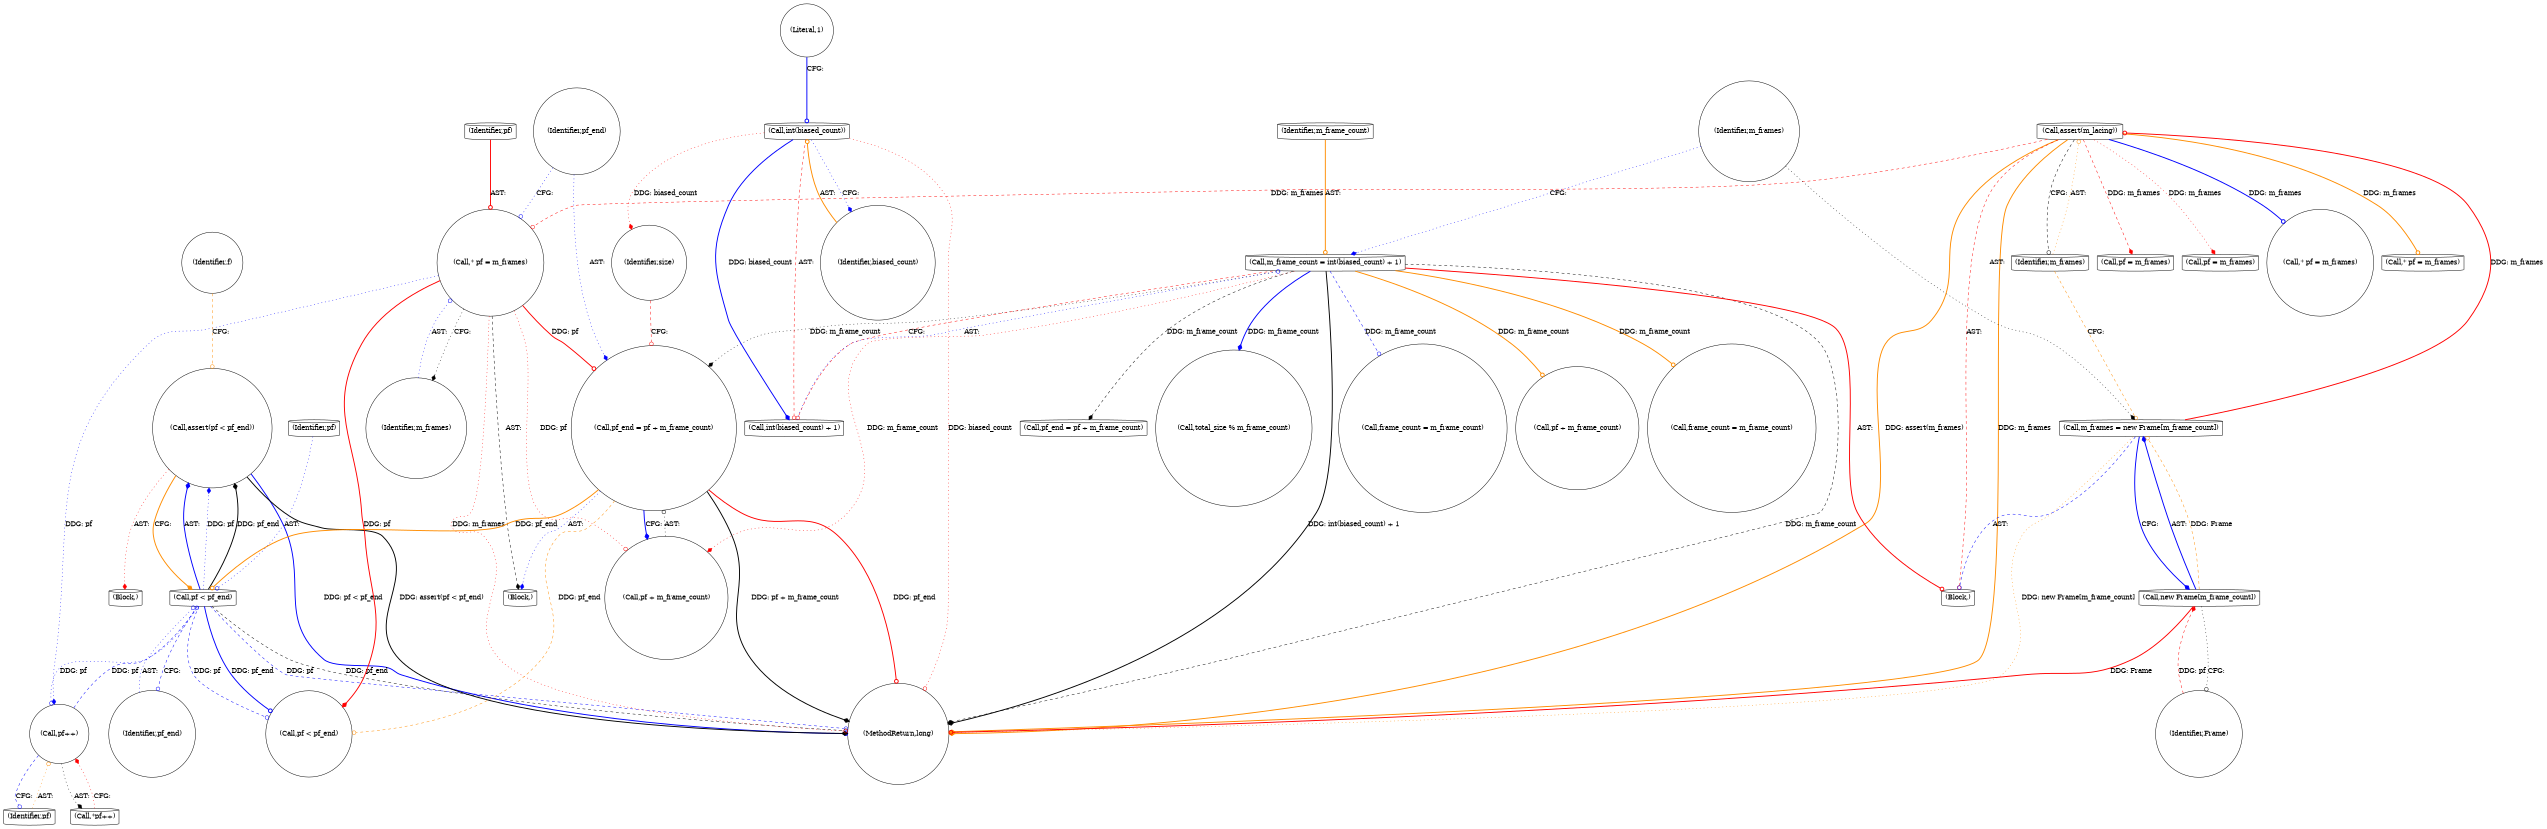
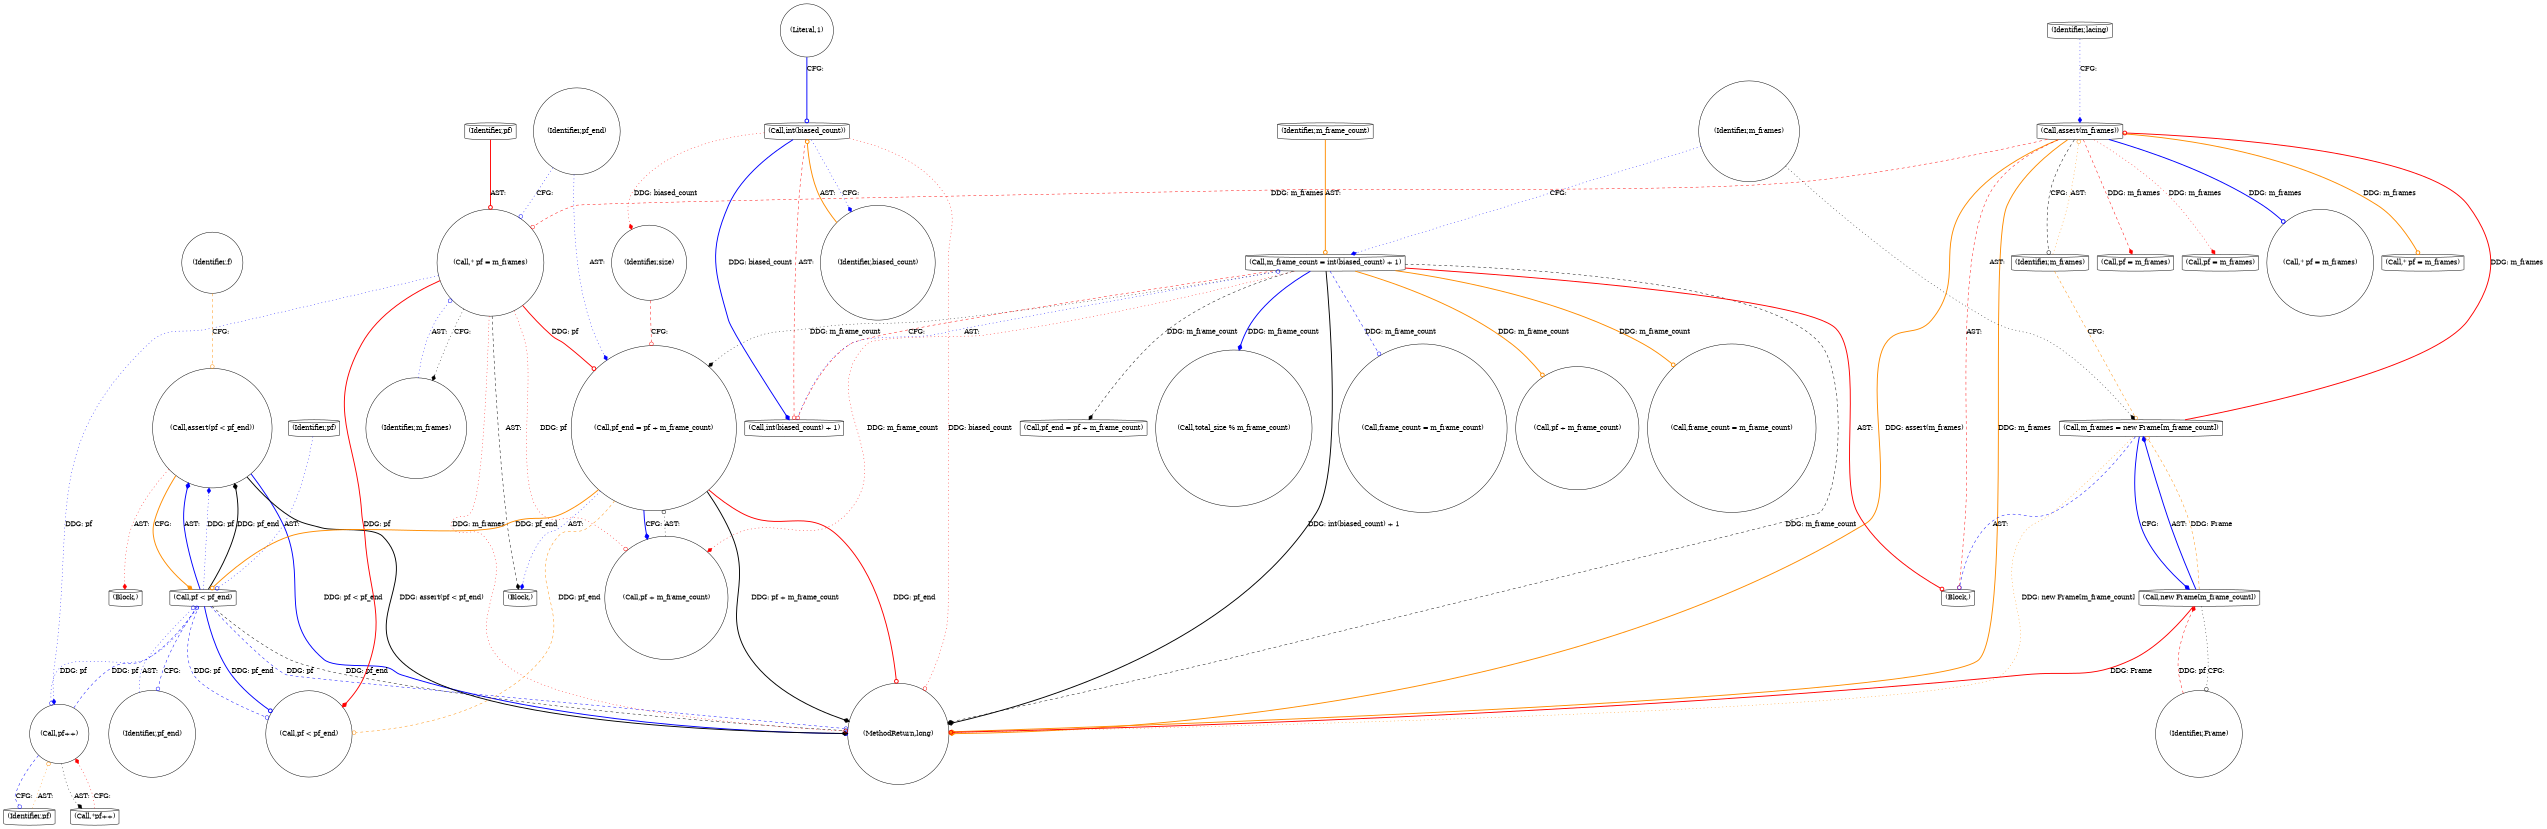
node "(Identifier,lacing)": added
node "(Call,assert(m_lacing))": label "(Call,assert(m_lacing))" -> "(Call,assert(m_frames))"
